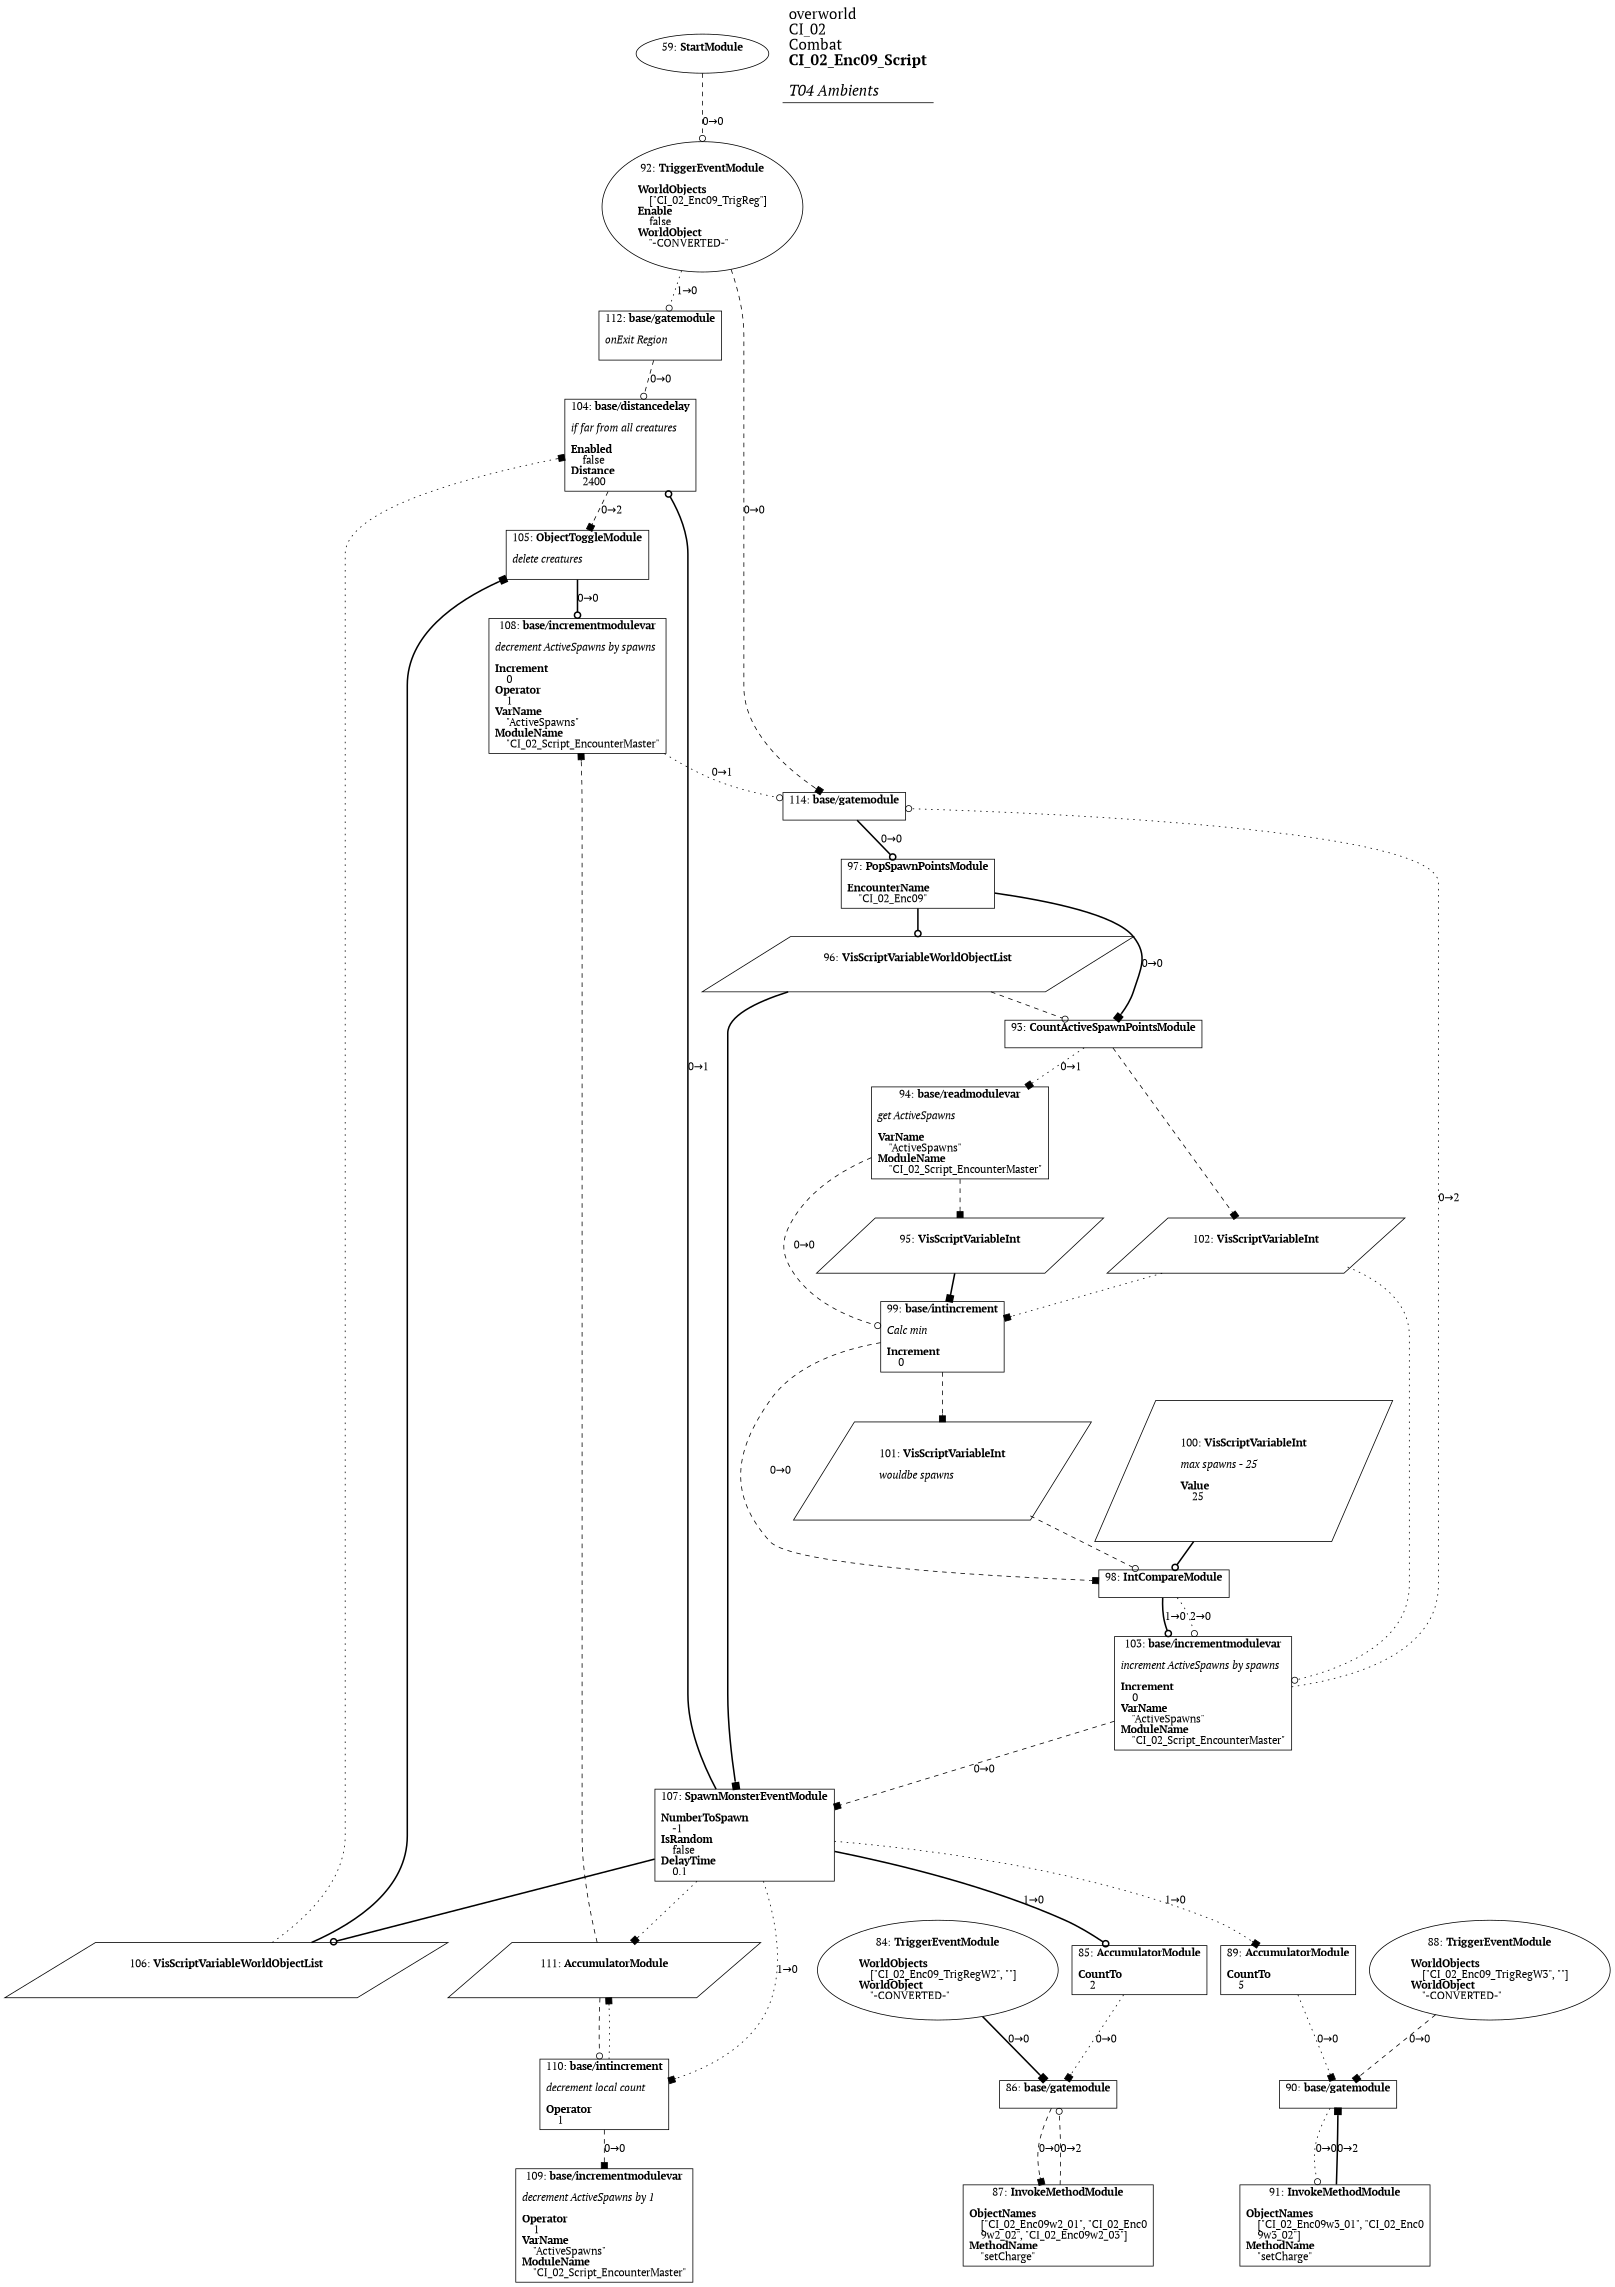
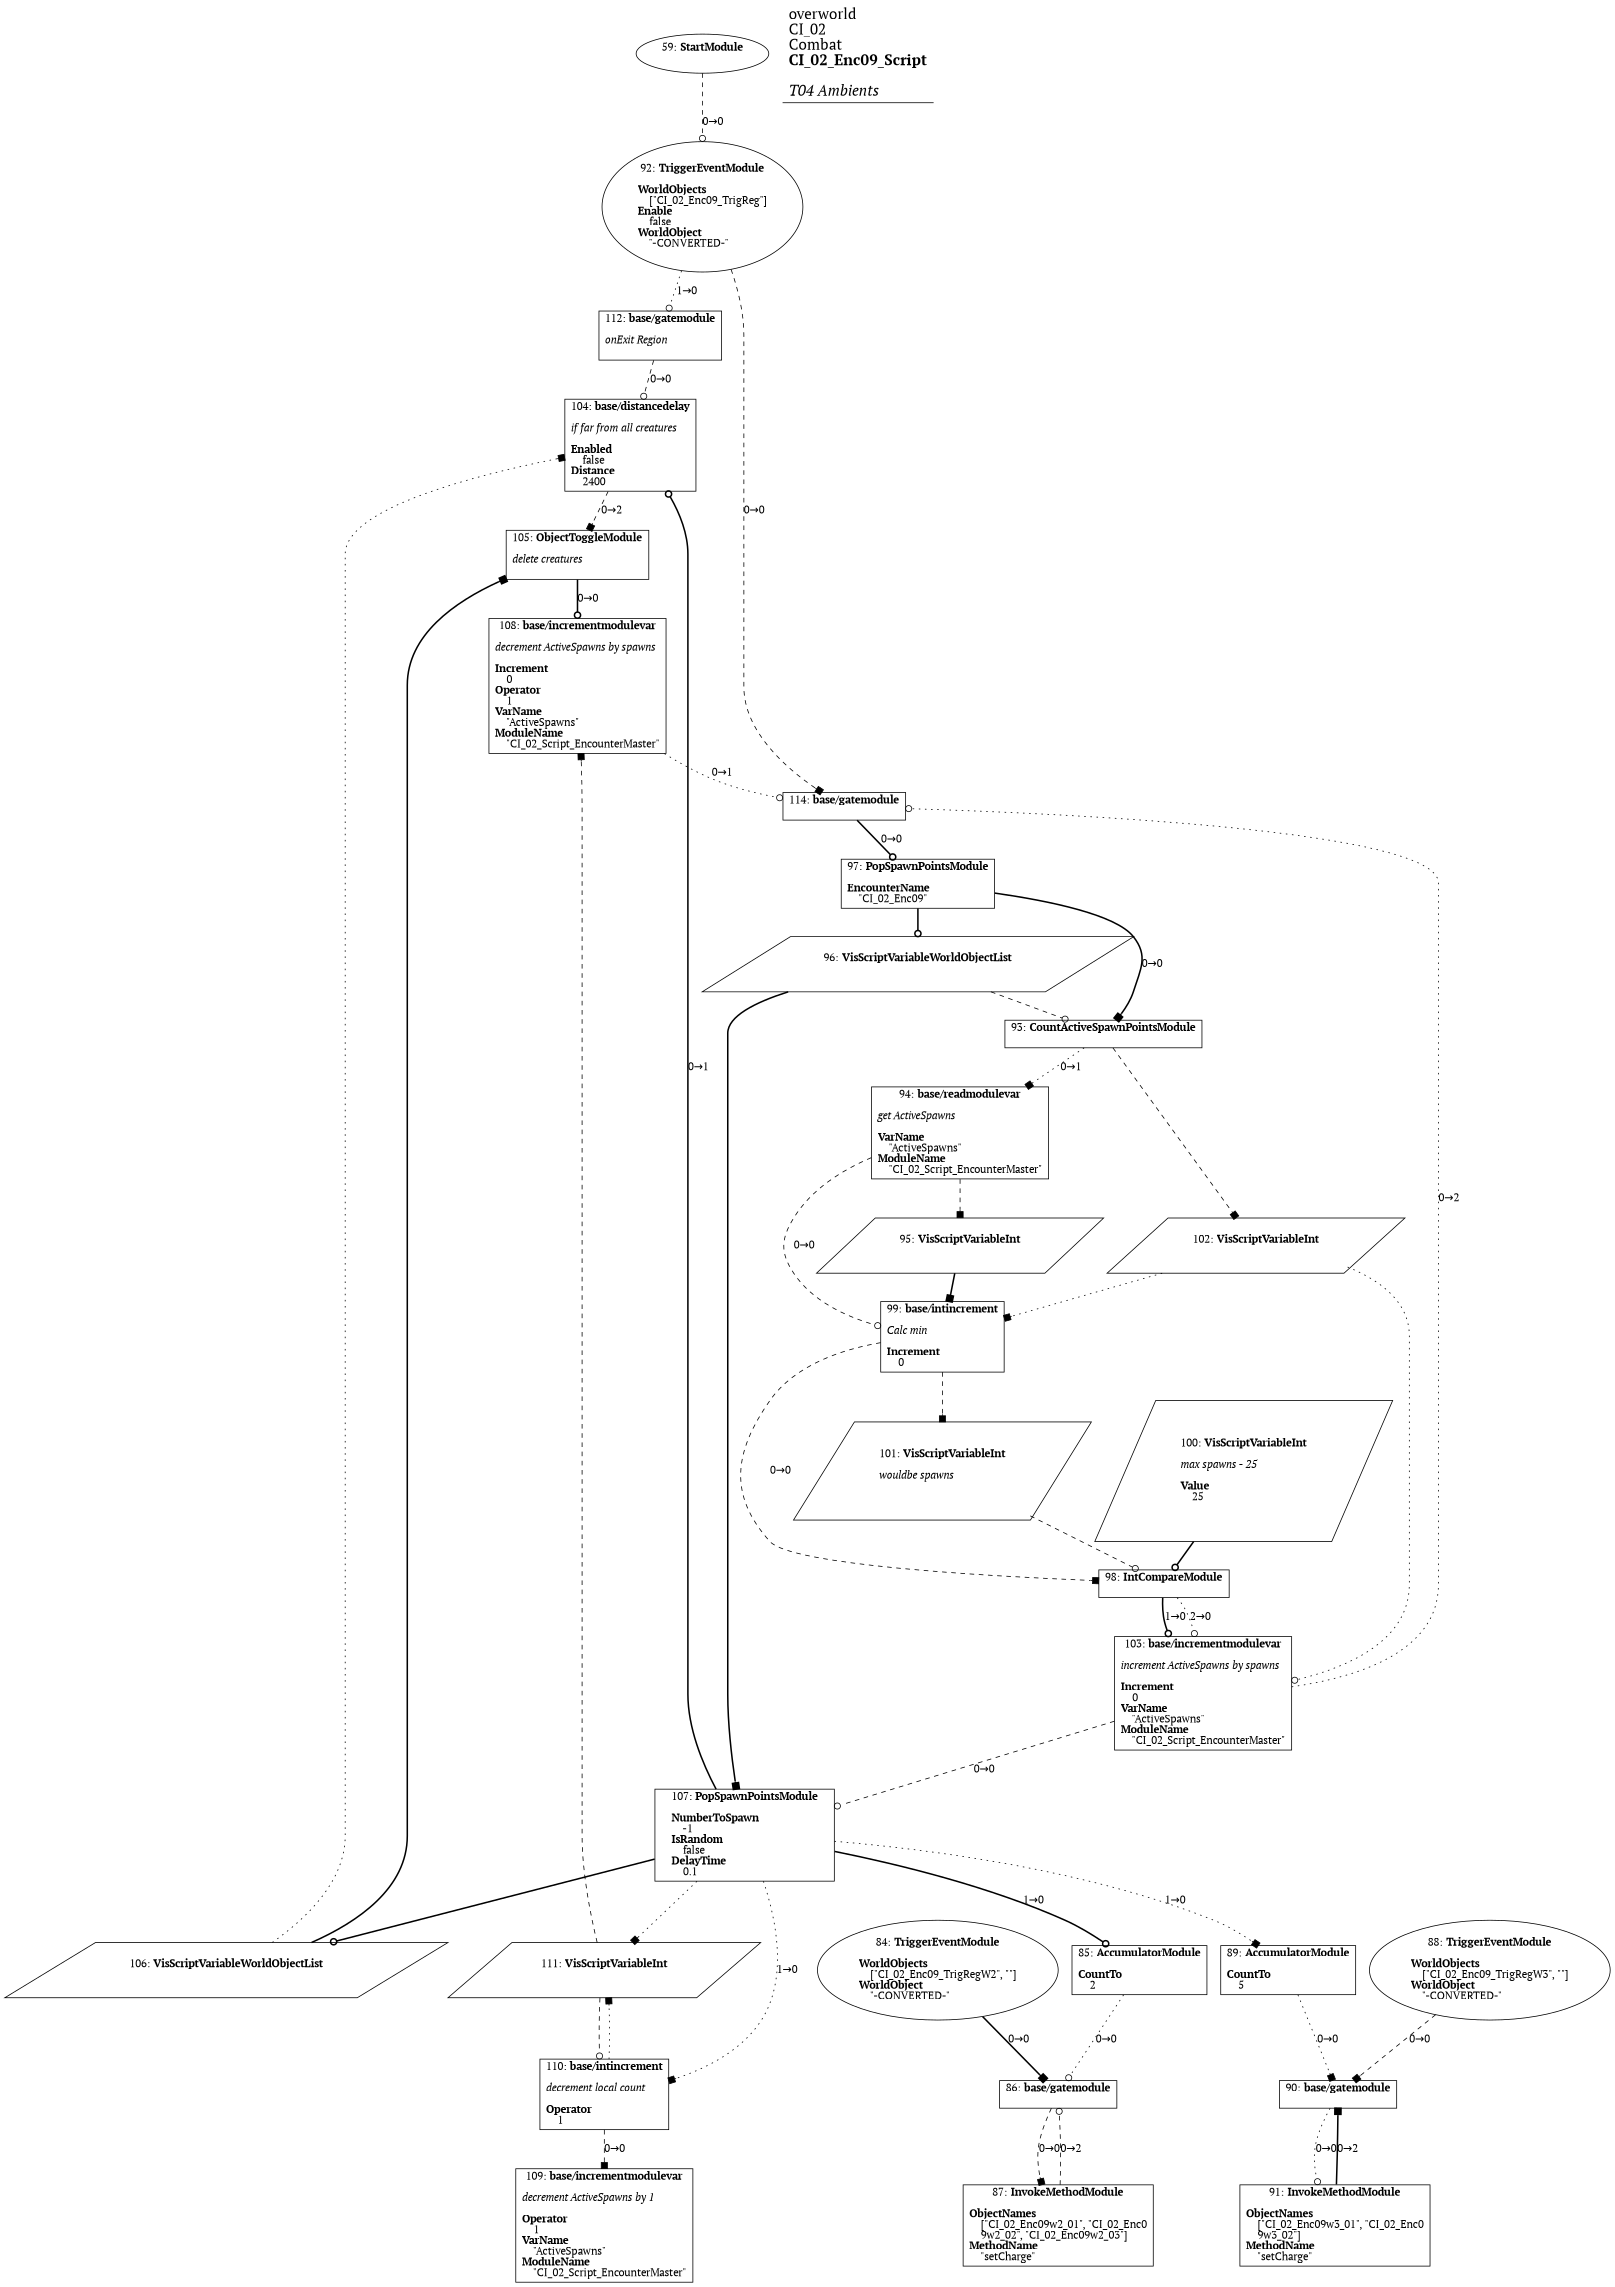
edge "103:" -> "107:": arrowhead box -> odot
node "107:": text "SpawnMonsterEventModule" -> "PopSpawnPointsModule"
node "111:": text "AccumulatorModule" -> "VisScriptVariableInt"
edge "85:" -> "86:": arrowhead box -> odot
